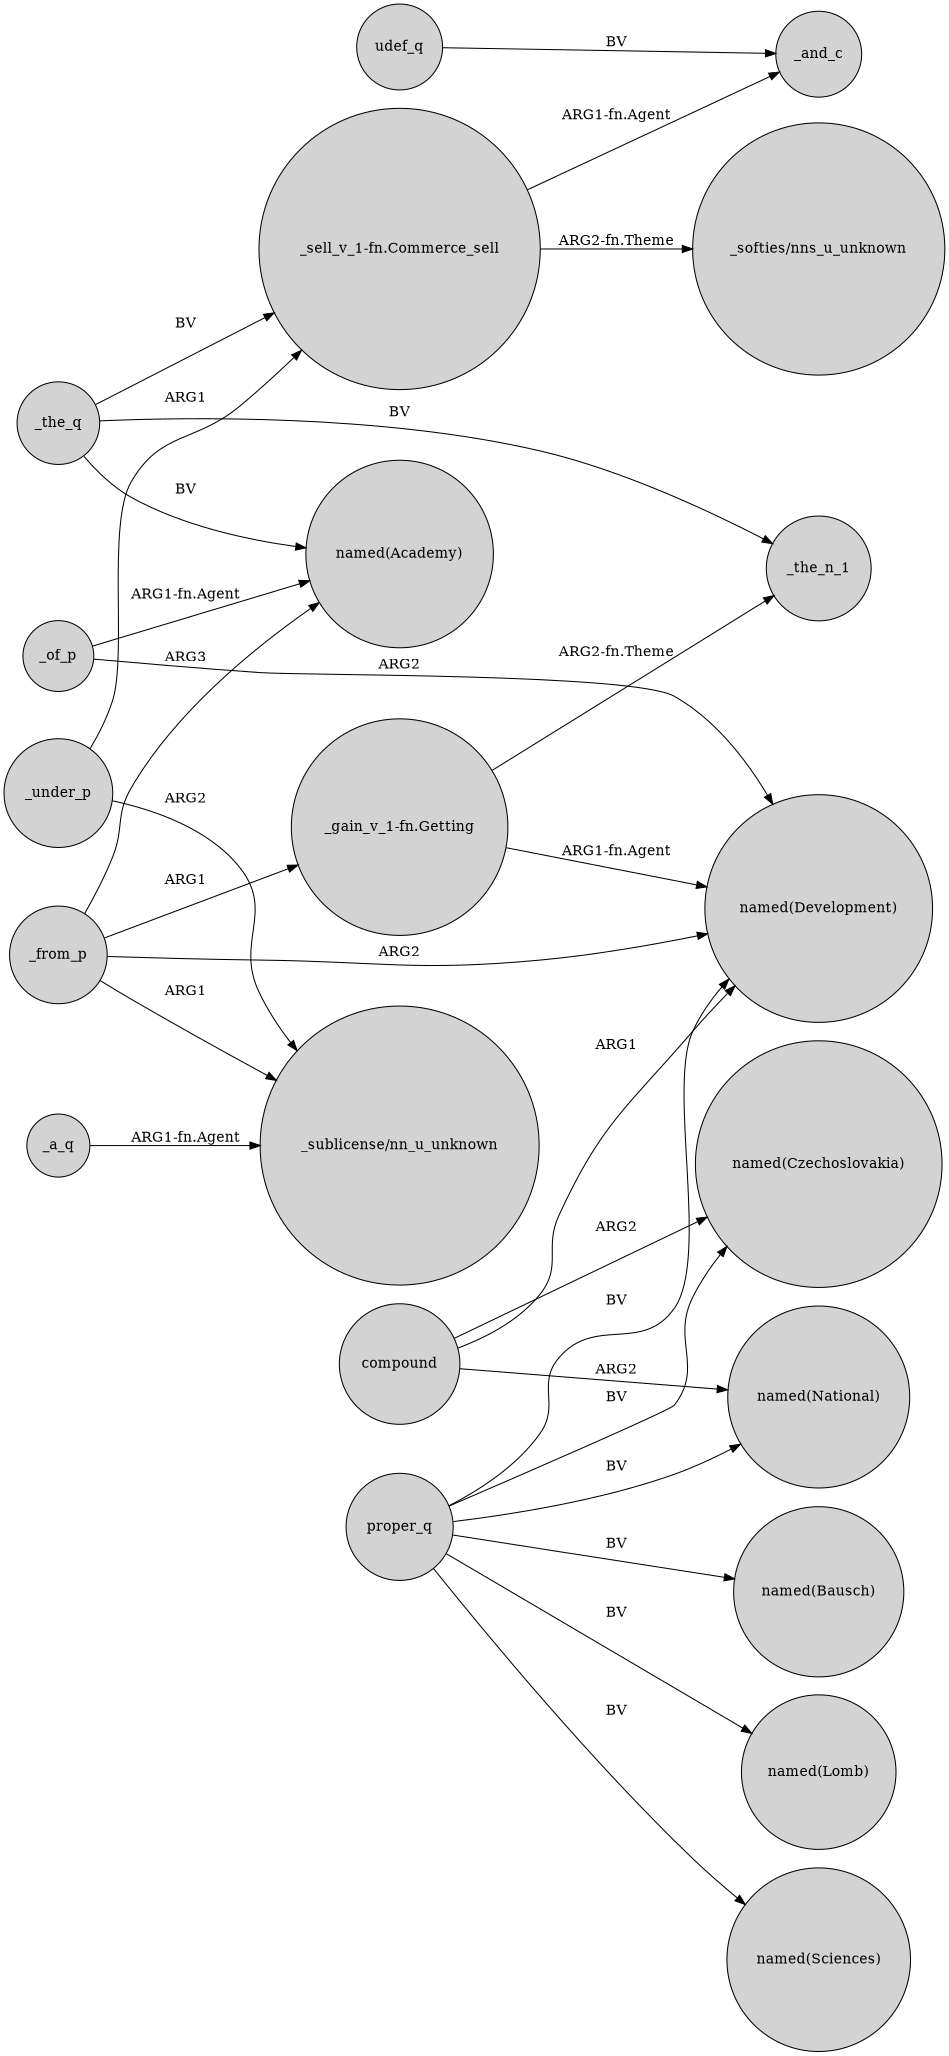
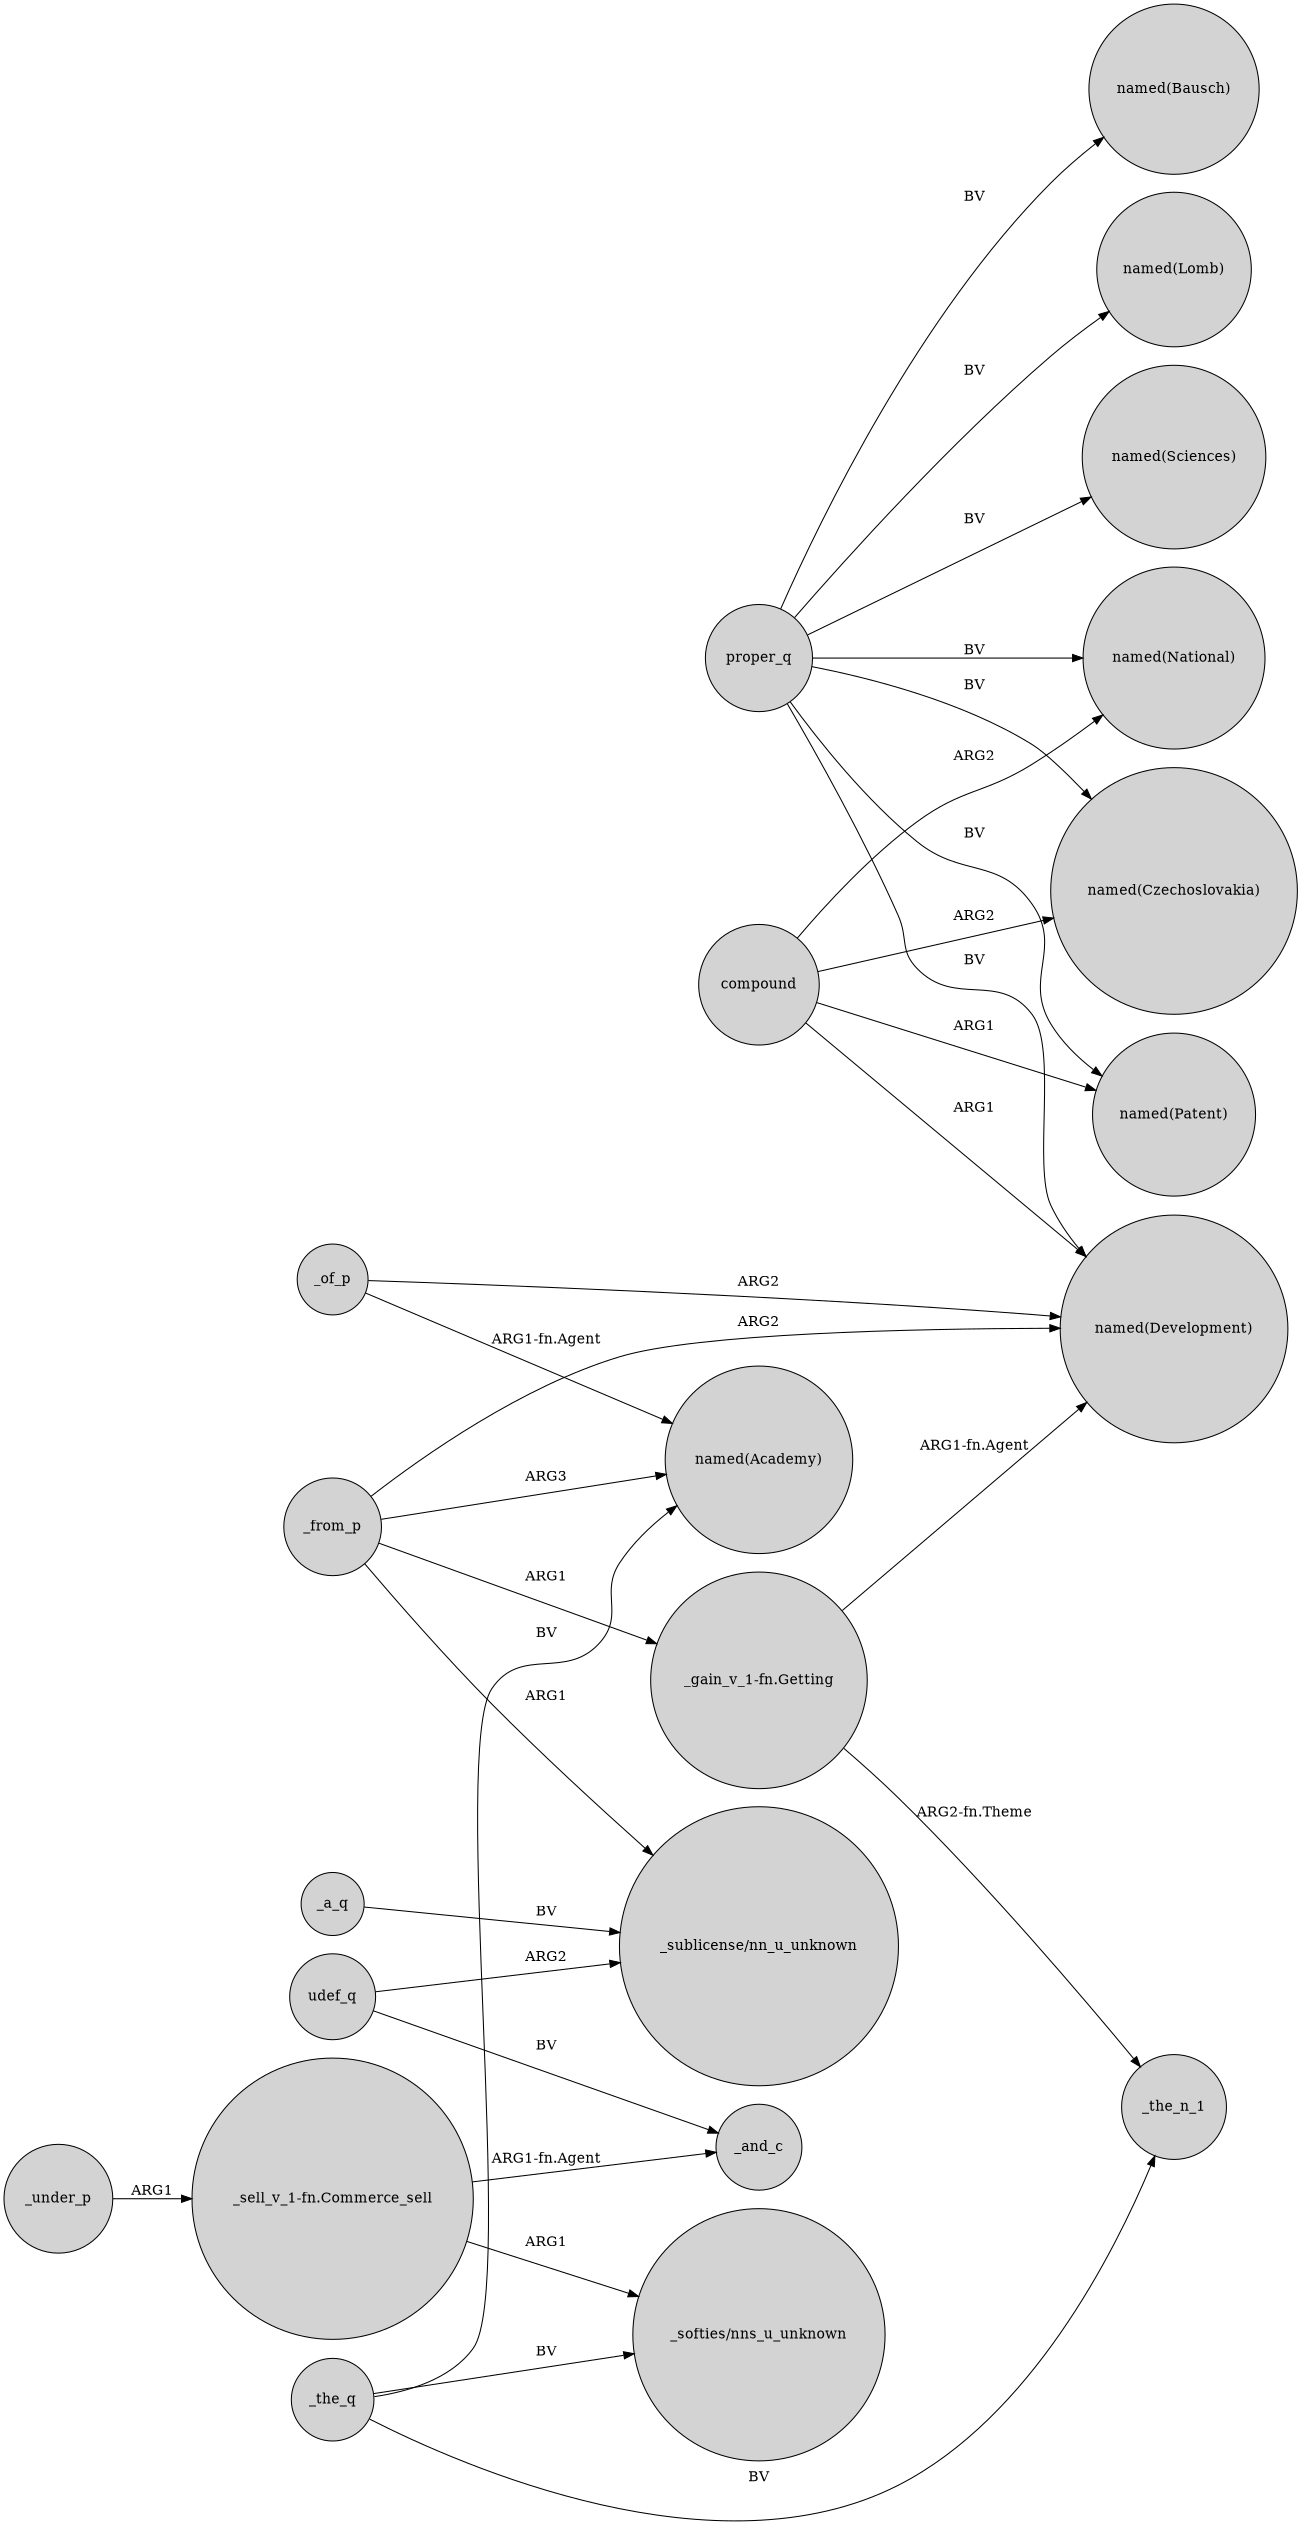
edge "_sell_v_1-fn.Commerce_sell" -> "_softies/nns_u_unknown": label "ARG2-fn.Theme" -> "ARG1"
edge "_the_q" -> "_sell_v_1-fn.Commerce_sell": now "_the_q" -> "_softies/nns_u_unknown"
edge "_under_p" -> "_sublicense/nn_u_unknown": now "udef_q" -> "_sublicense/nn_u_unknown"
node "named(Patent)": added
edge "_a_q" -> "_sublicense/nn_u_unknown": label "ARG1-fn.Agent" -> "BV"
